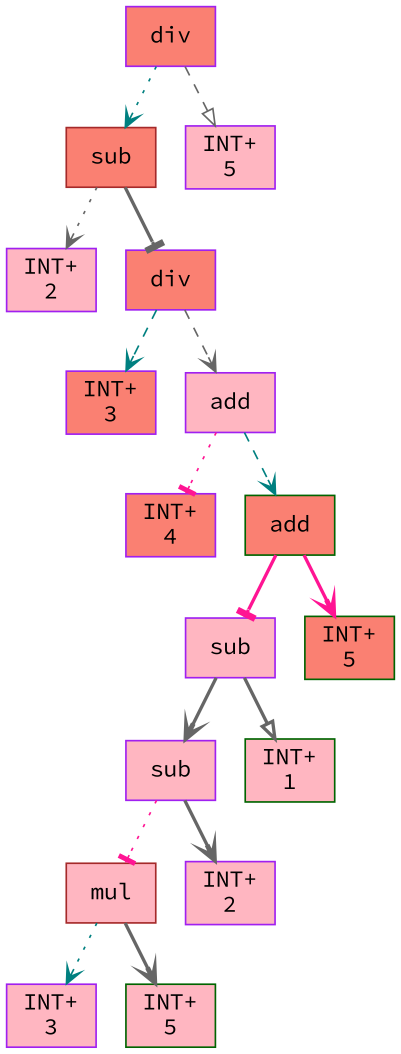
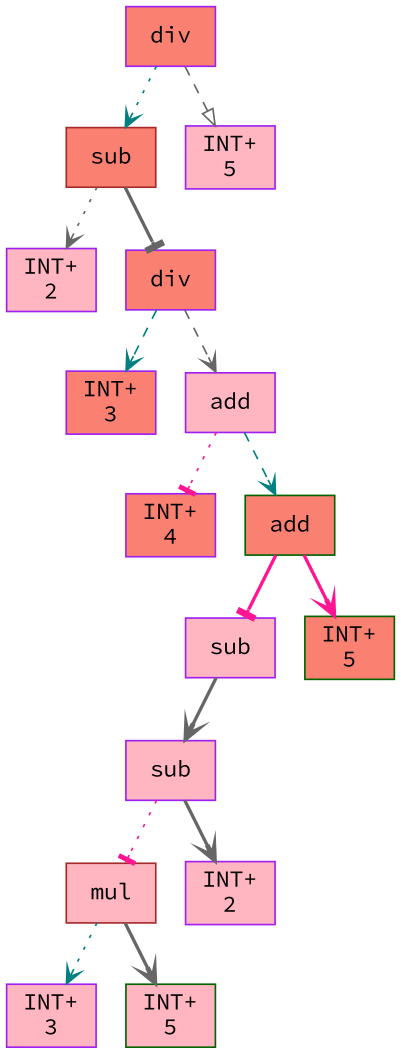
node "INT+ 1": removed
